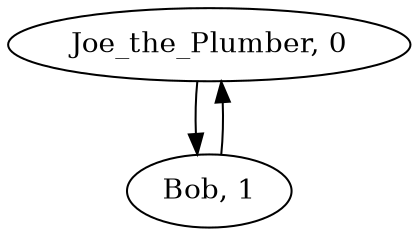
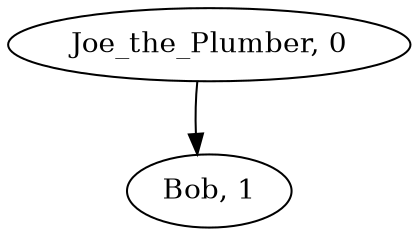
edge "Bob, 1" -> "Joe_the_Plumber, 0": removed
